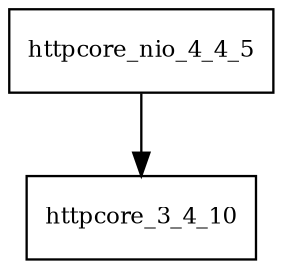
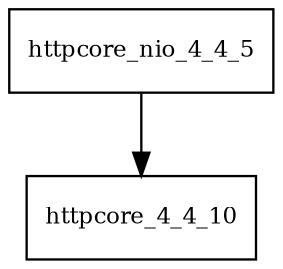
node "httpcore_3_4_10": label "httpcore_3_4_10" -> "httpcore_4_4_10"
